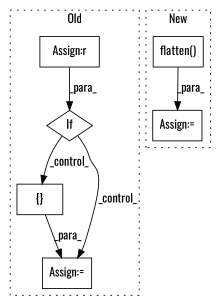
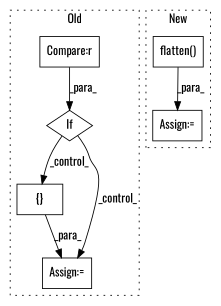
node "Assign:r": label "Assign:r" -> "Compare:r"
